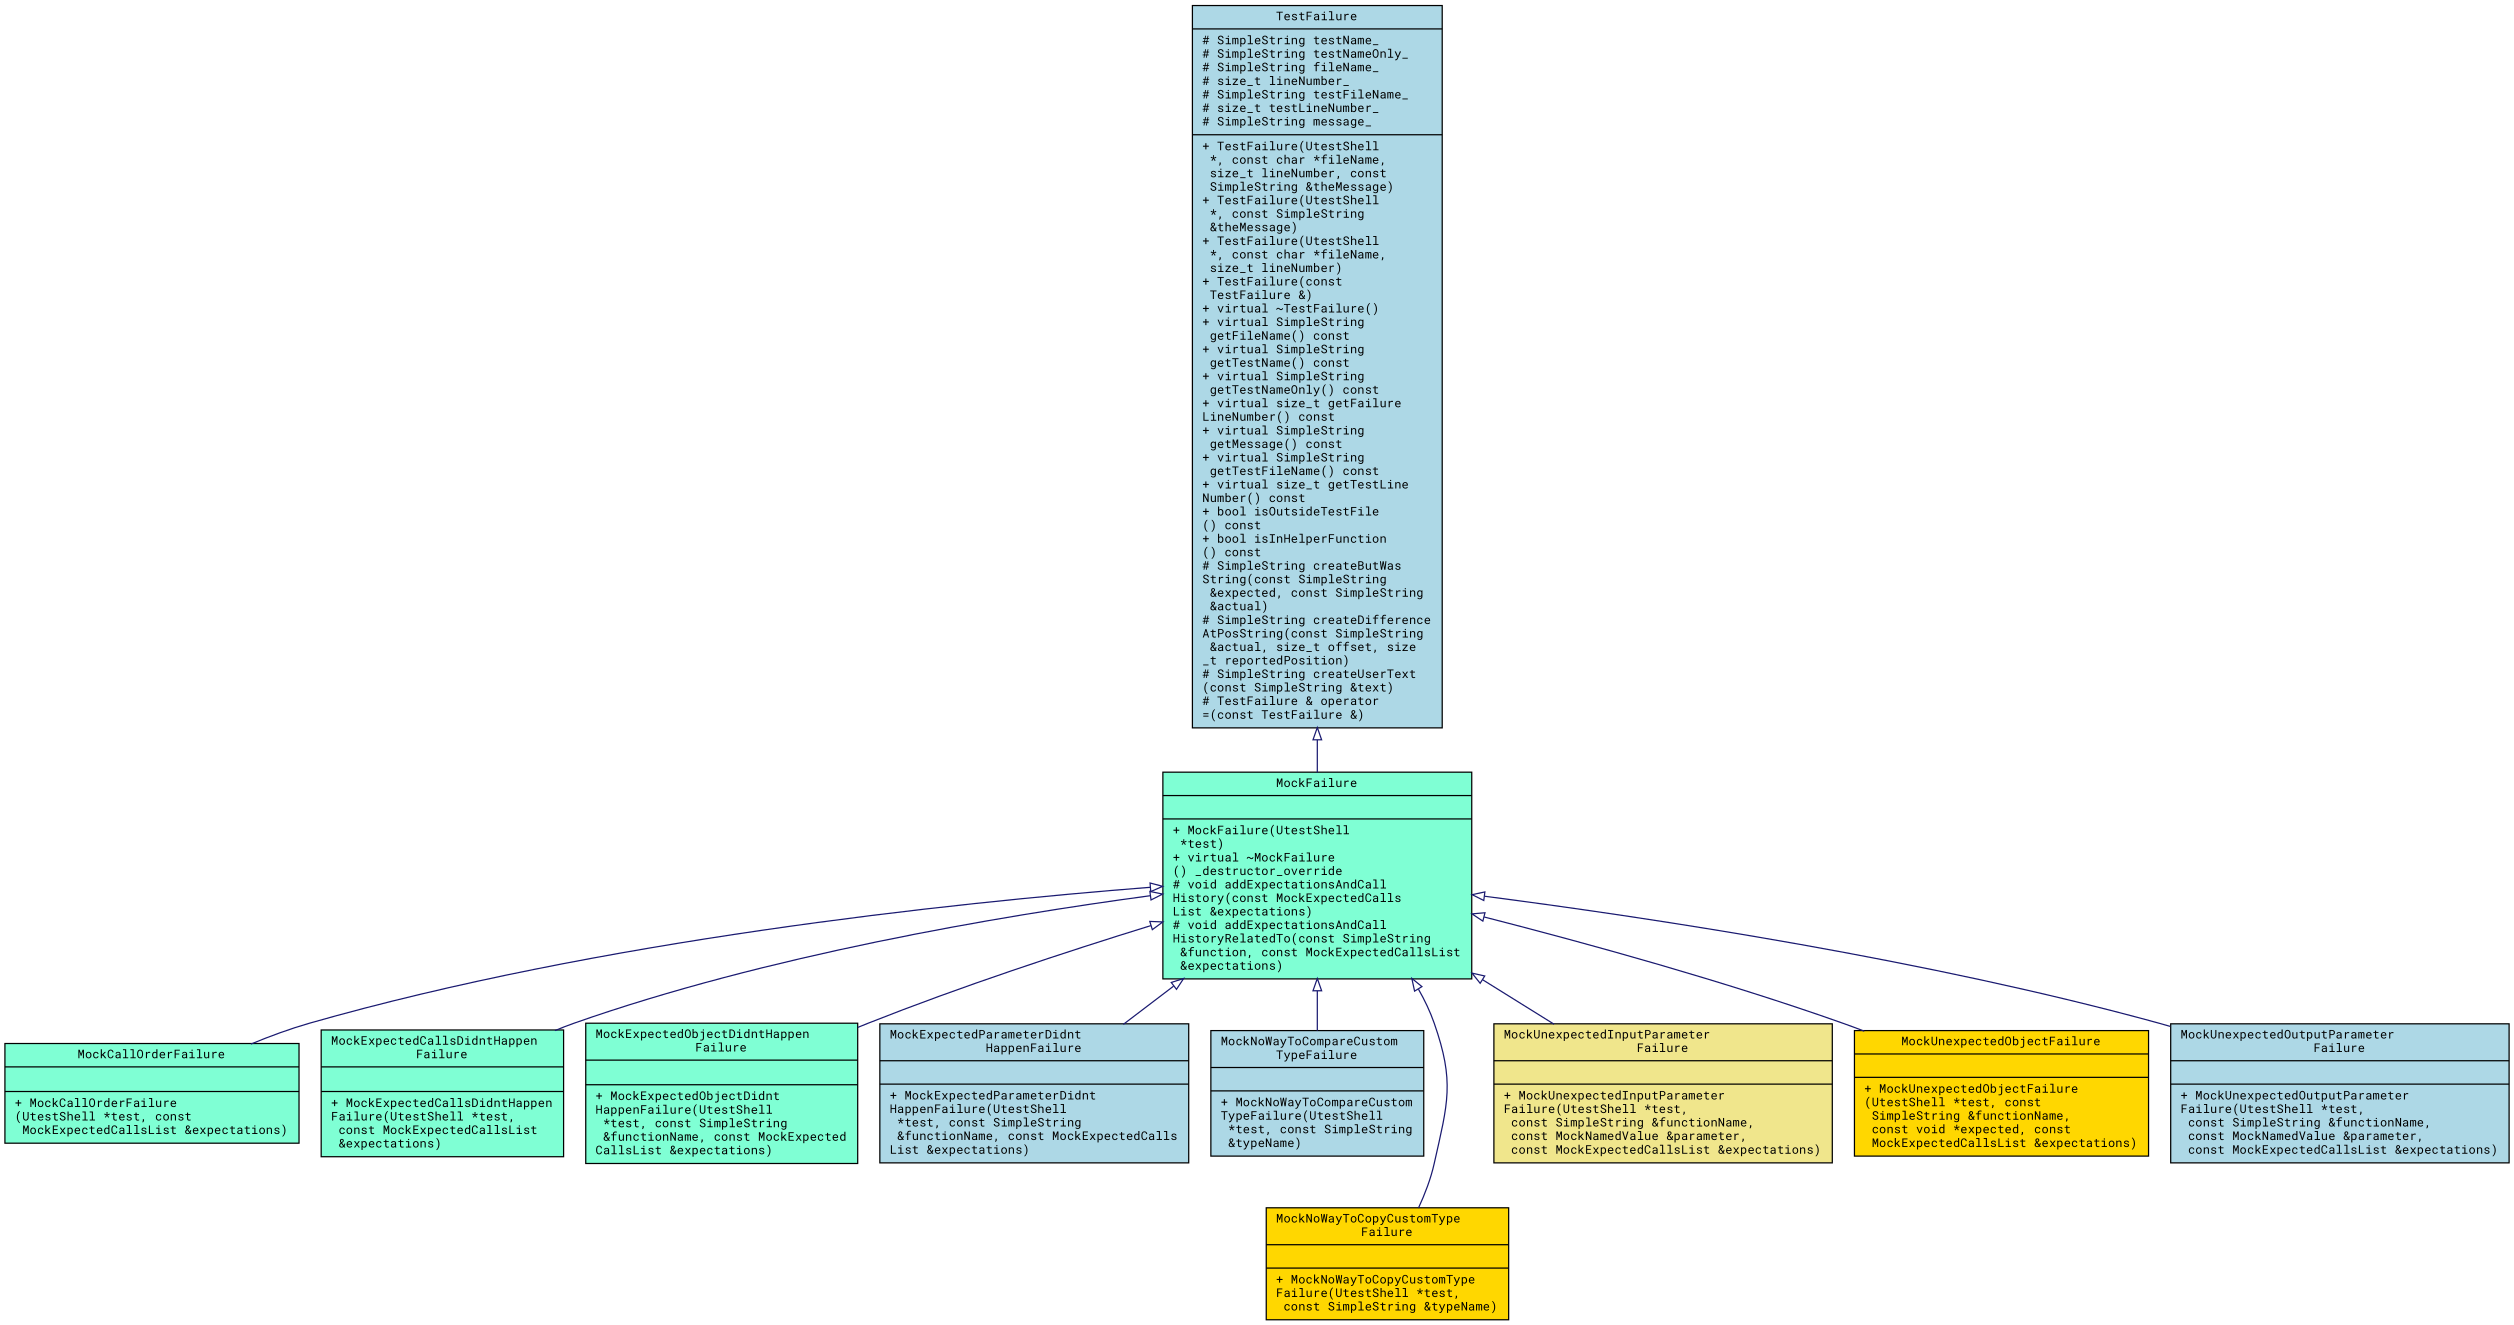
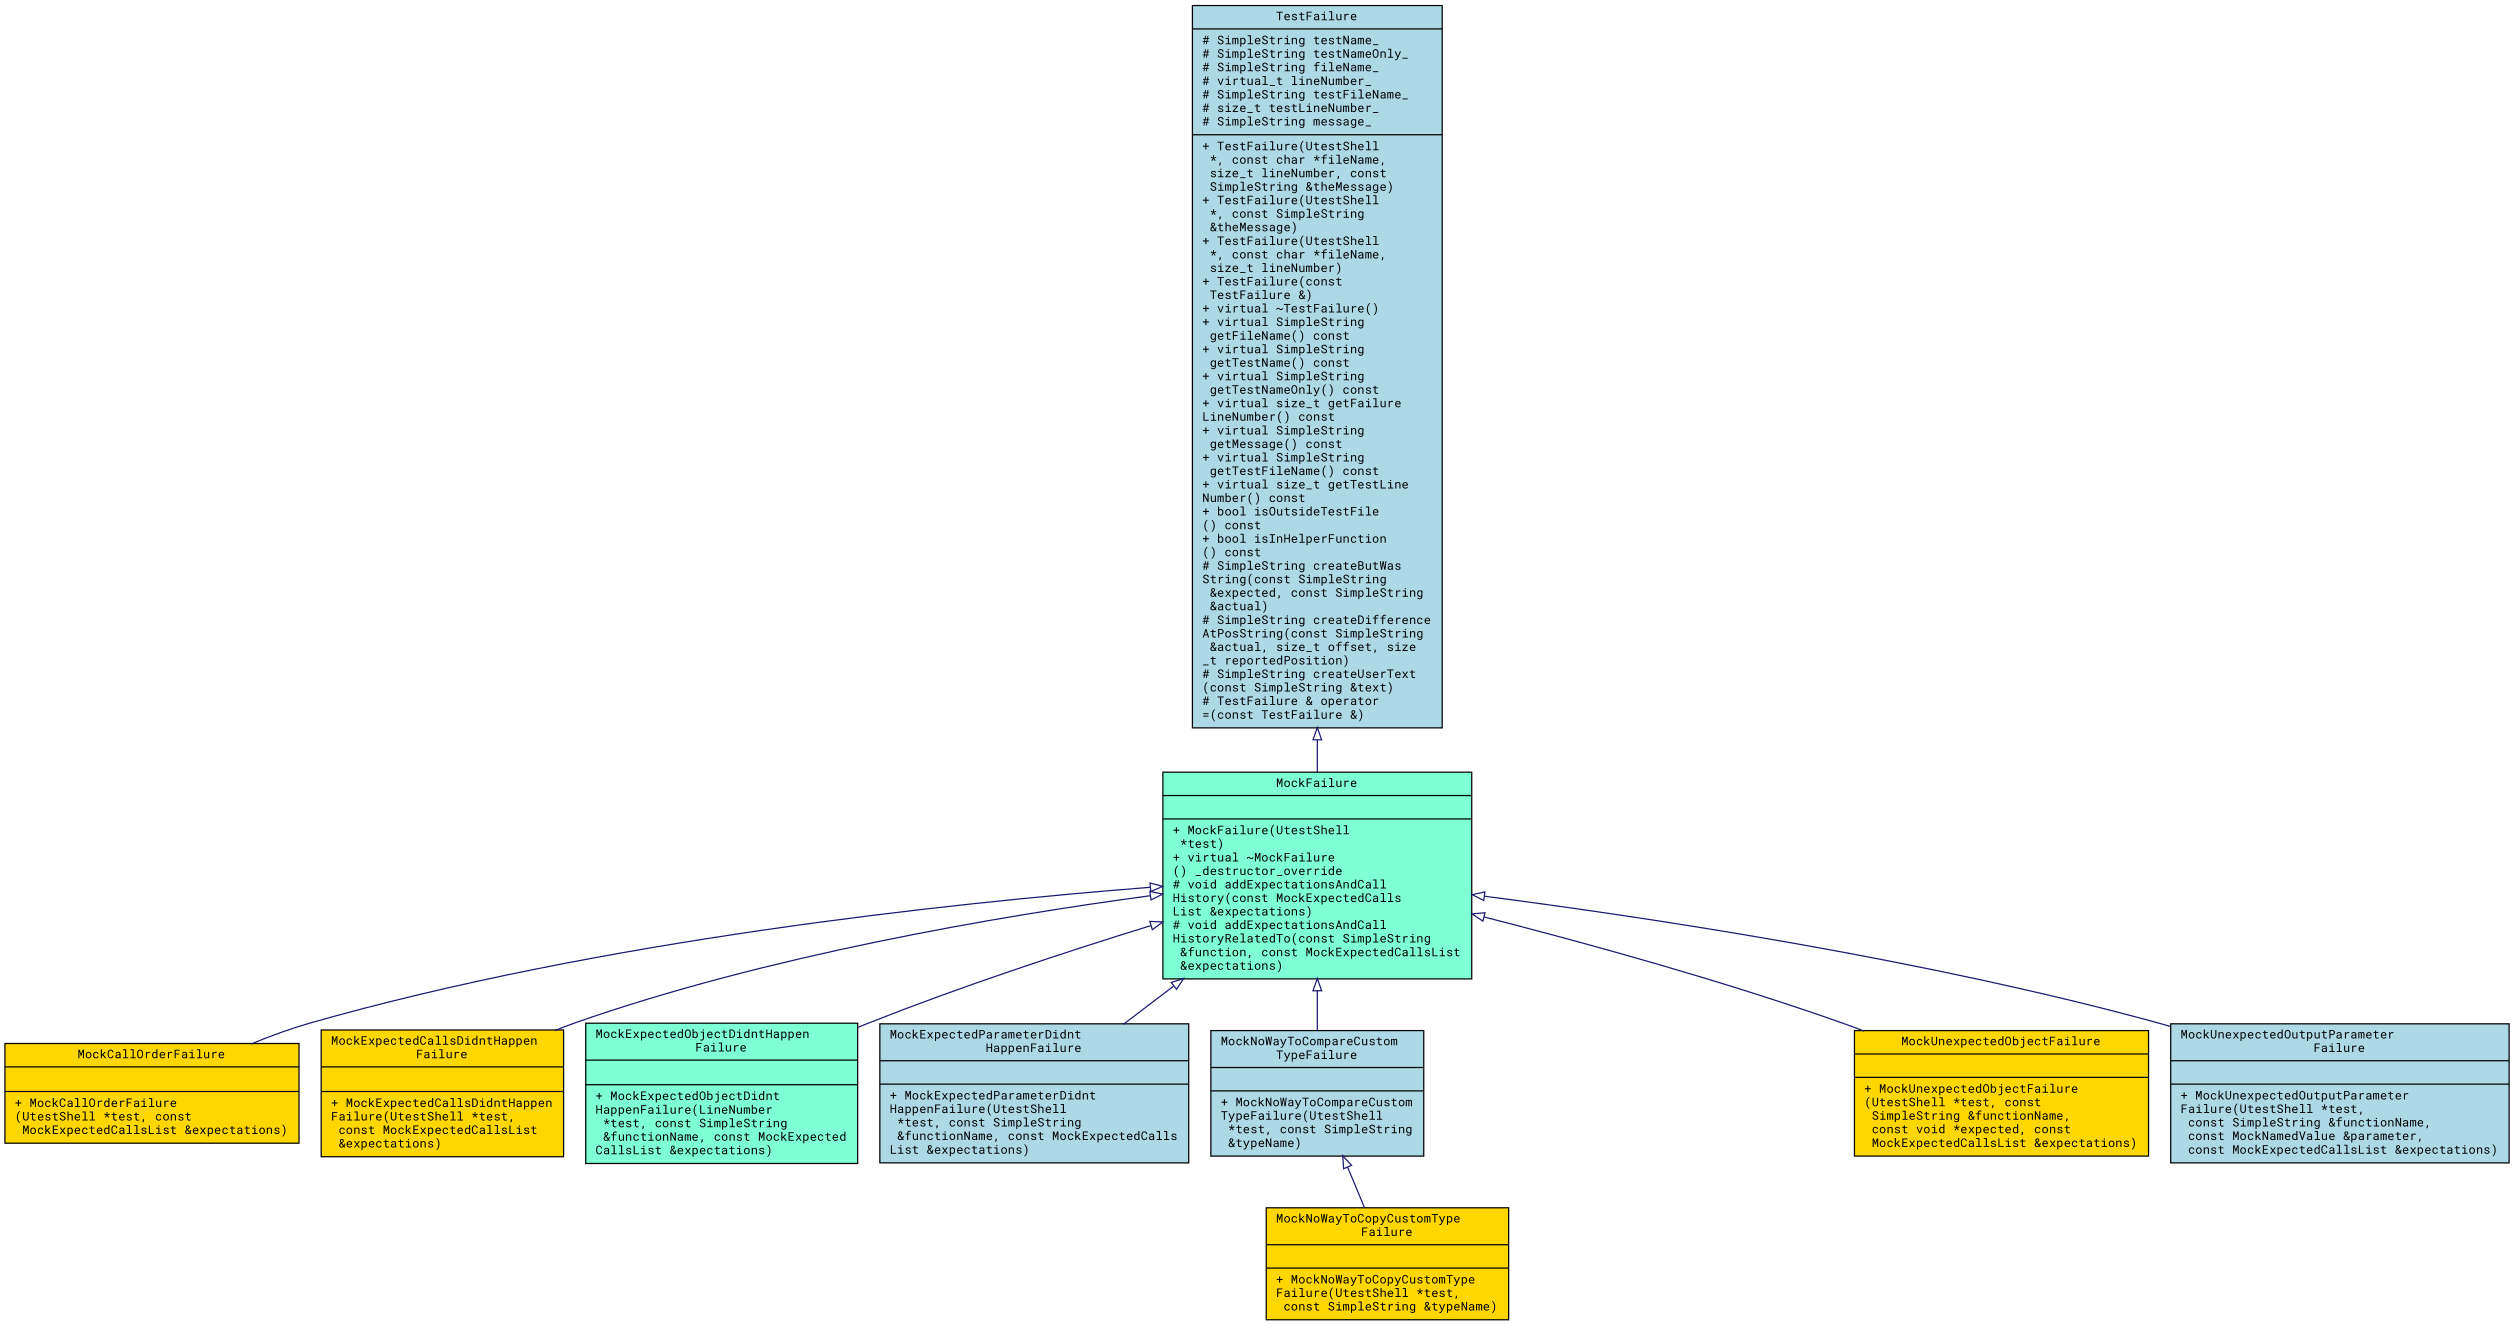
node "TestFailure": text "# size_t lineNumber_" -> "# virtual_t lineNumber_"
node "MockCallOrderFailure": fillcolor aquamarine -> gold
node "MockExpectedCallsDidntHappen": fillcolor aquamarine -> gold
node "MockUnexpectedInputParameter": removed
edge "MockNoWayToCopyCustomType" -> "MockFailure": now "MockNoWayToCopyCustomType" -> "MockNoWayToCompareCustom"
node "MockExpectedObjectDidntHappen": text "HappenFailure(UtestShell" -> "HappenFailure(LineNumber"
